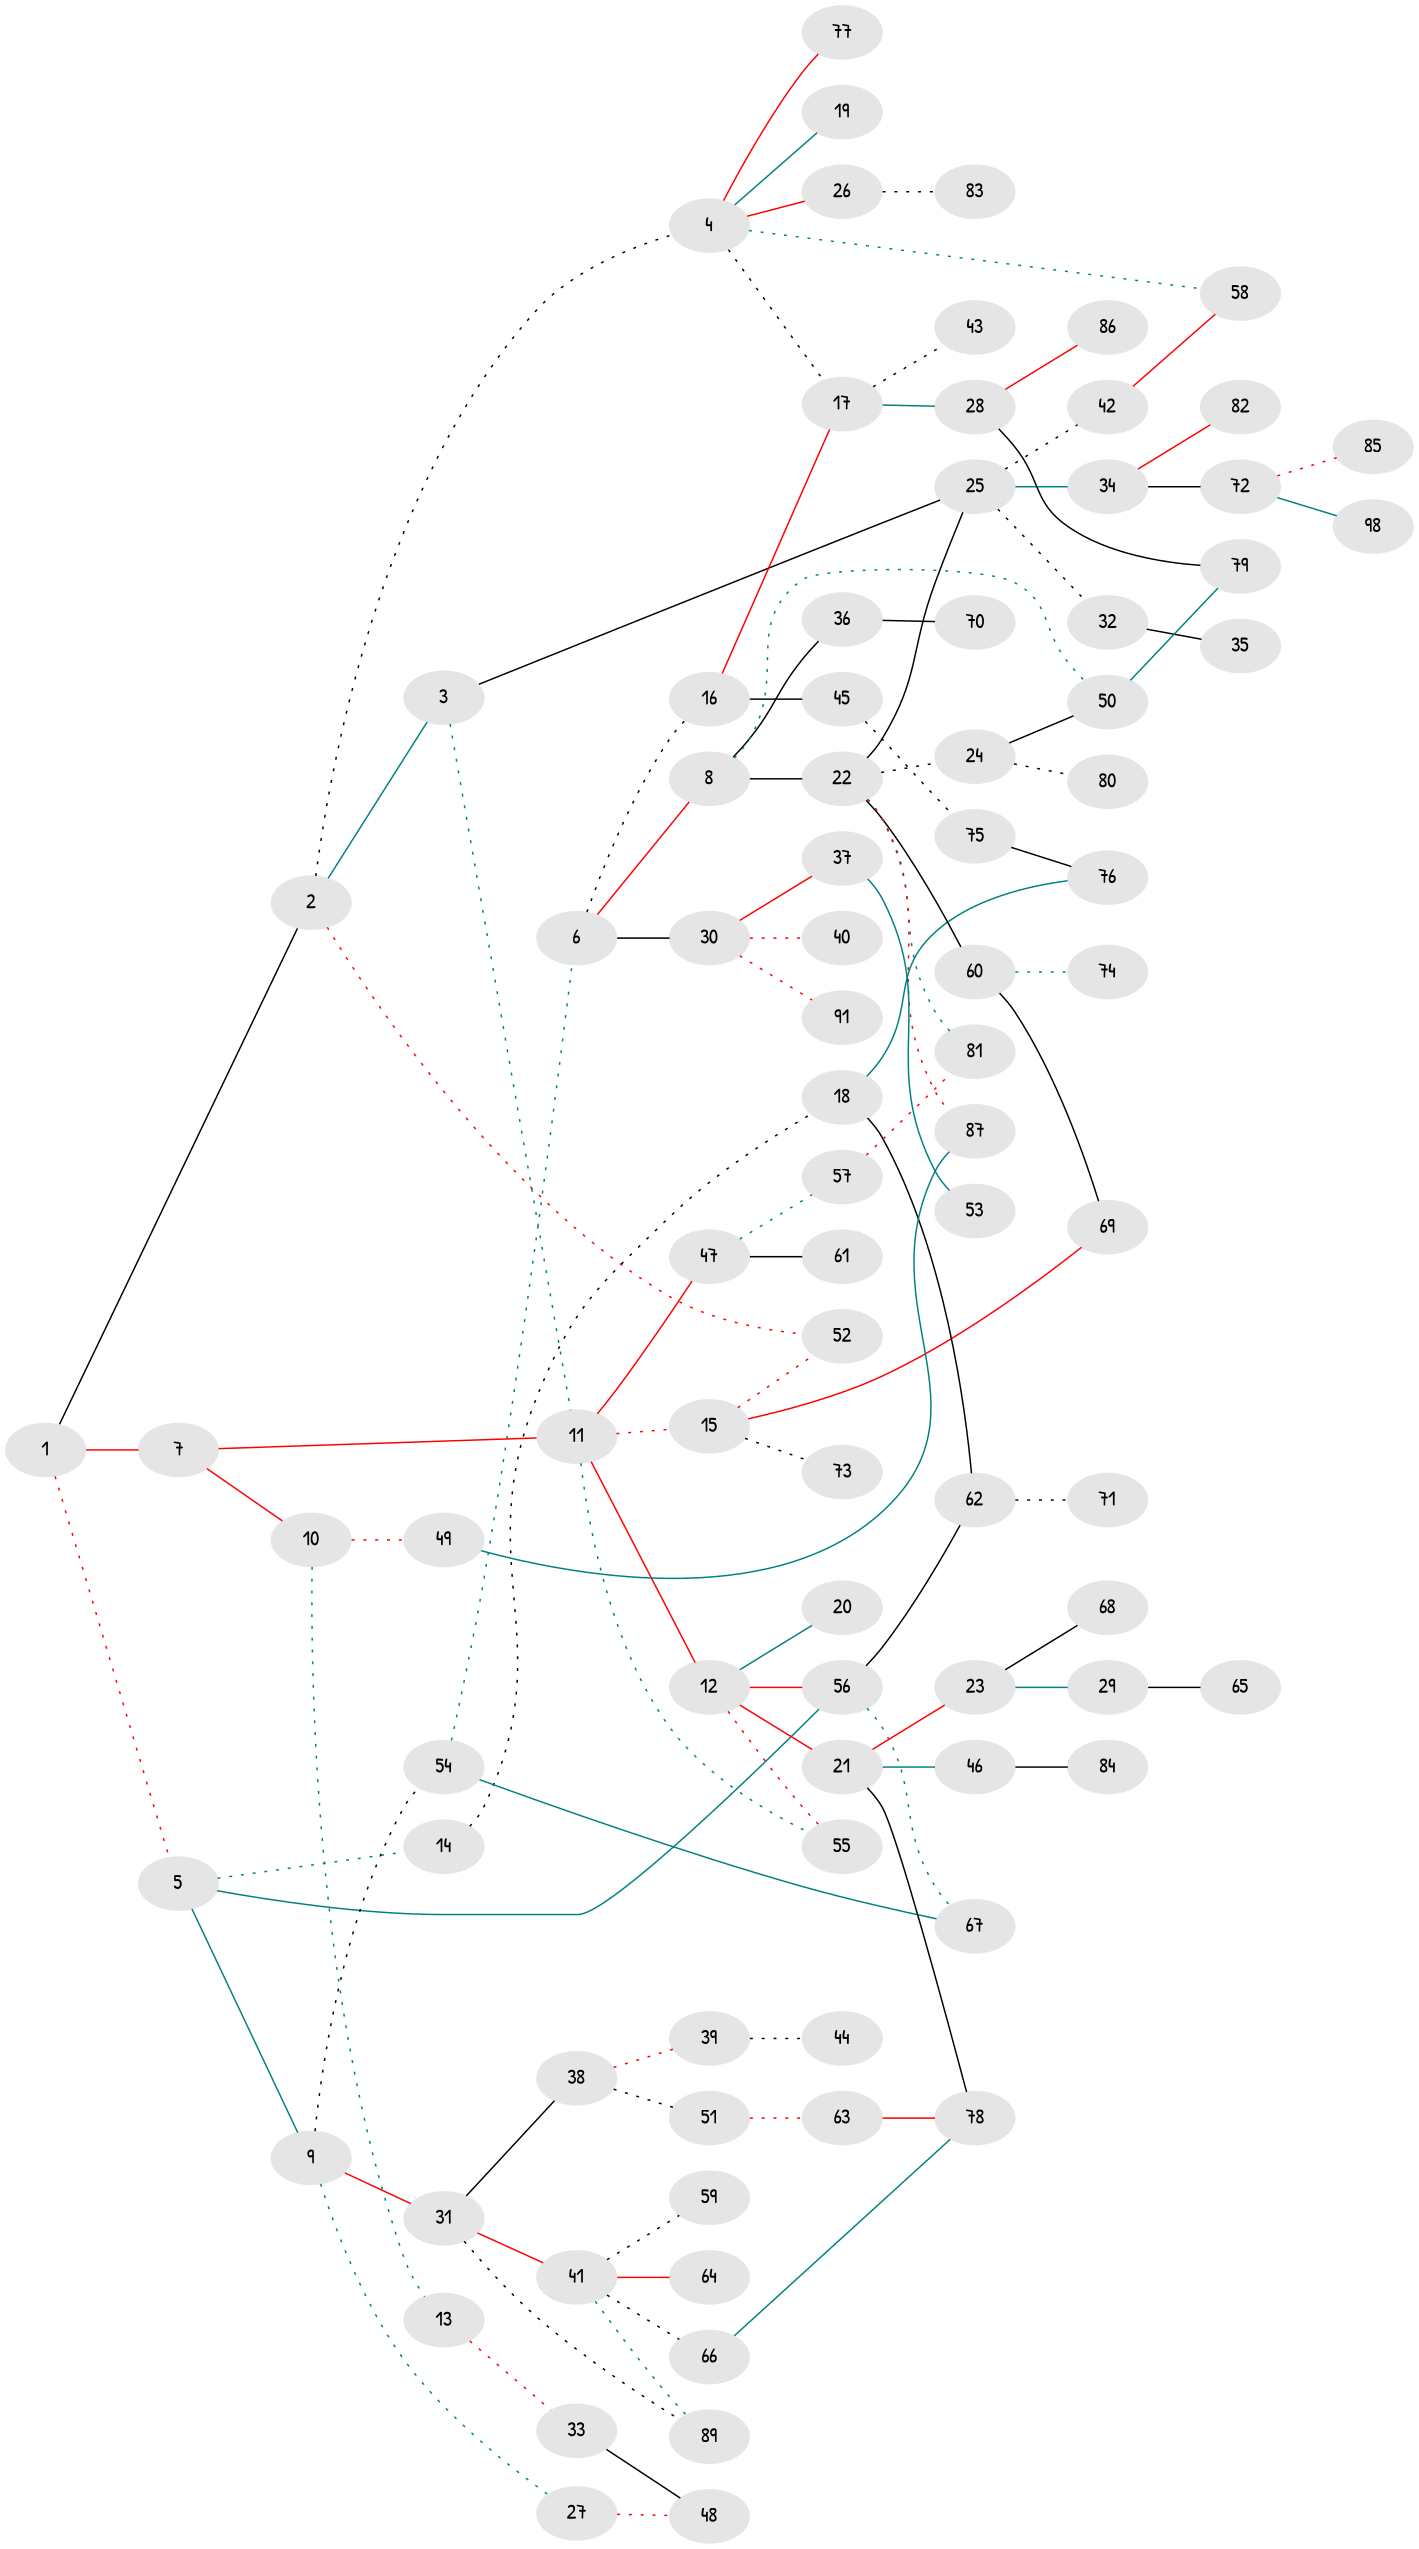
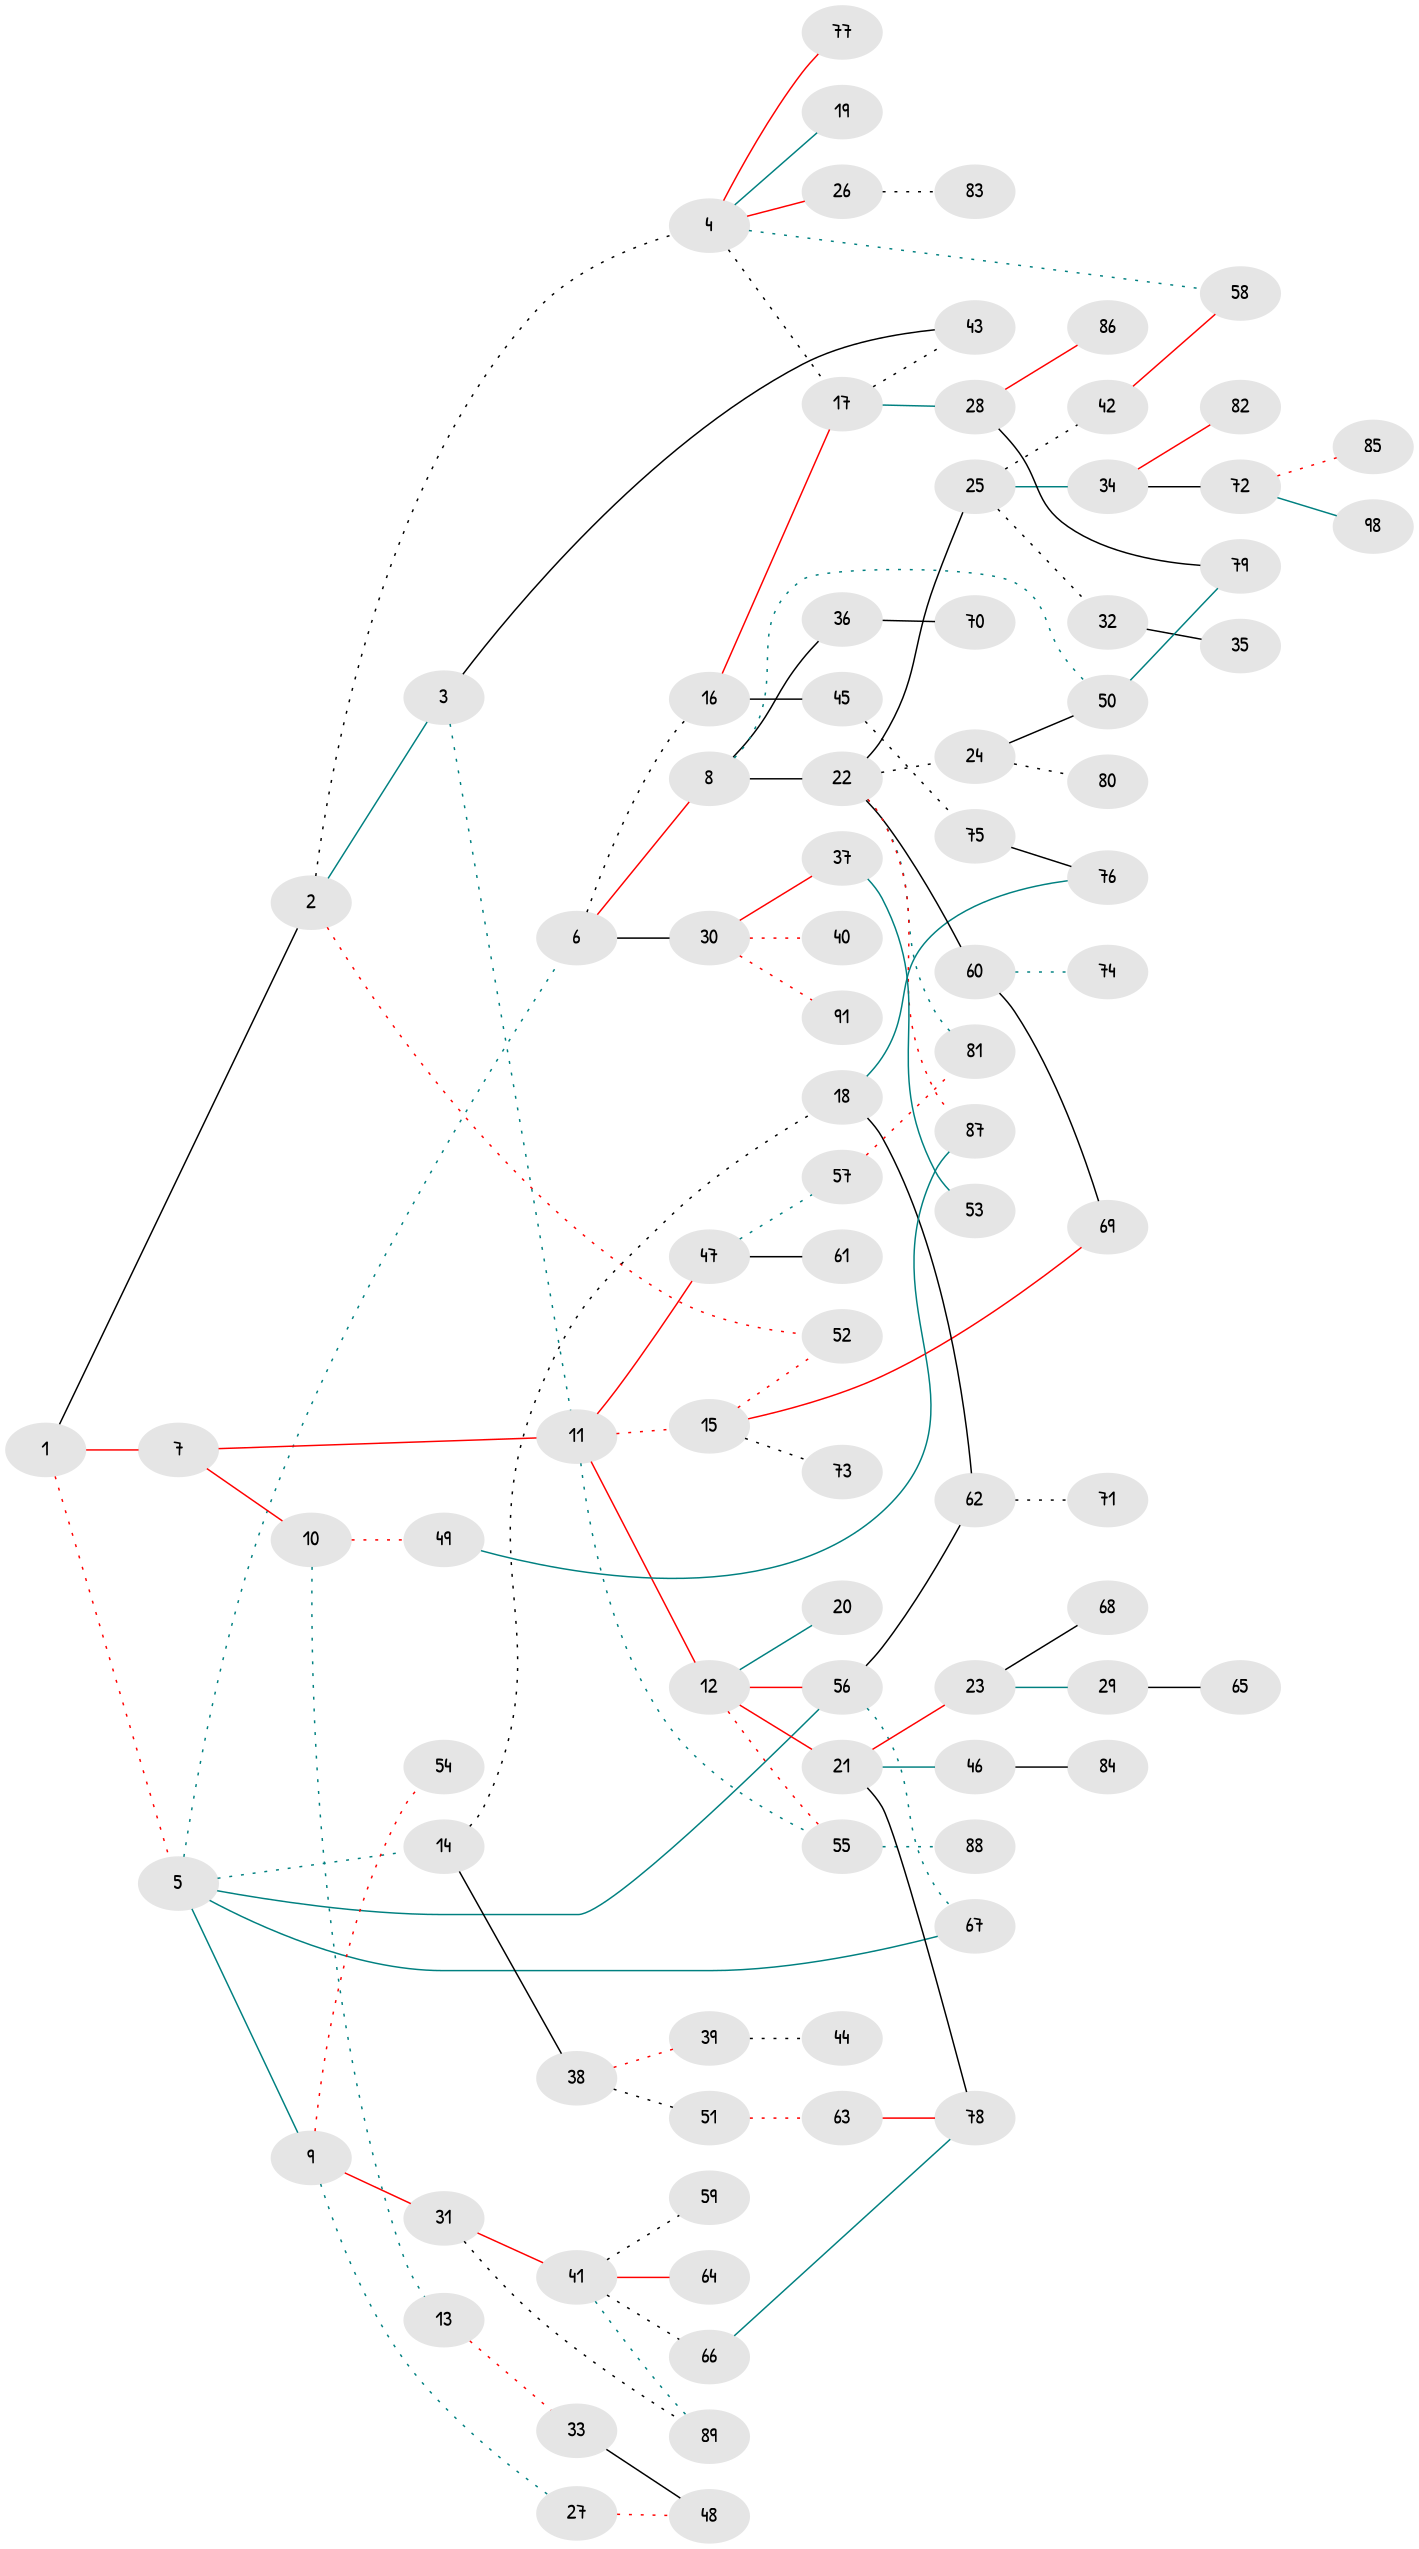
edge "25" -- "3": now "43" -- "3"
edge "6" -- "54": now "6" -- "5"
node "88": added
edge "54" -- "67": now "5" -- "67"
edge "54" -- "9": color black -> red
edge "38" -- "31": now "38" -- "14"
